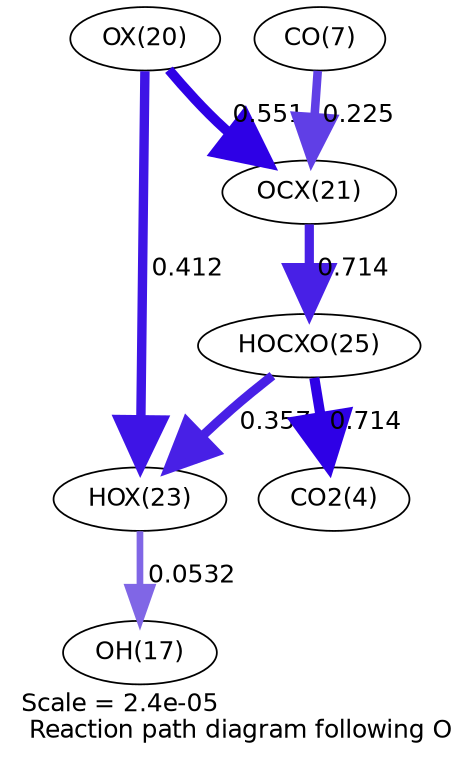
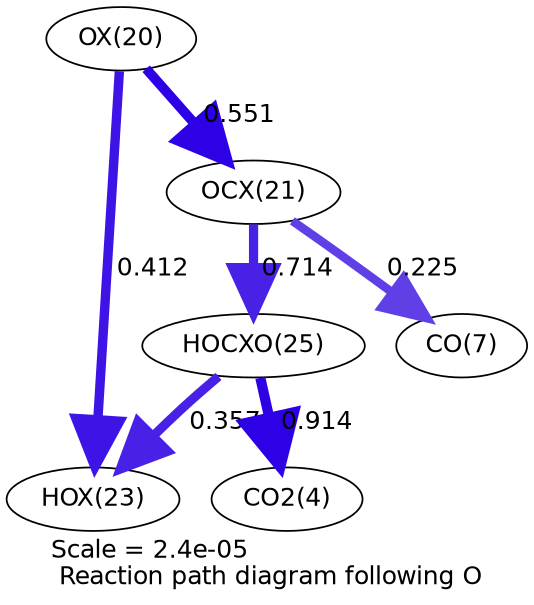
edge "CO(7)" -> "OCX(21)": reversed
edge "HOCXO(25)" -> "CO2(4)": label " 0.714" -> " 0.914"
node "OH(17)": removed
